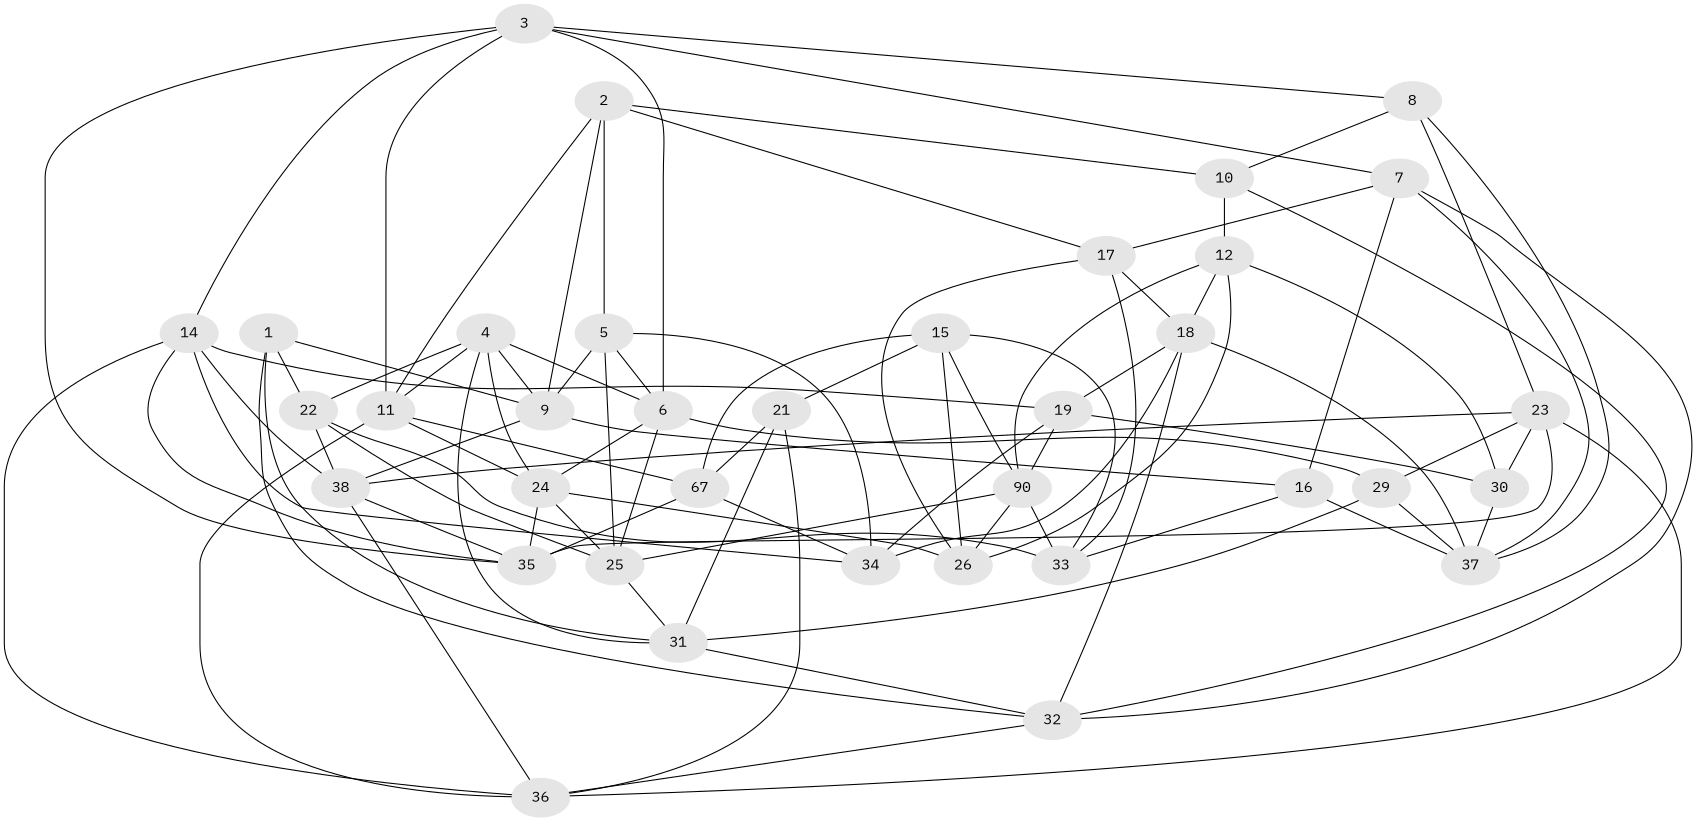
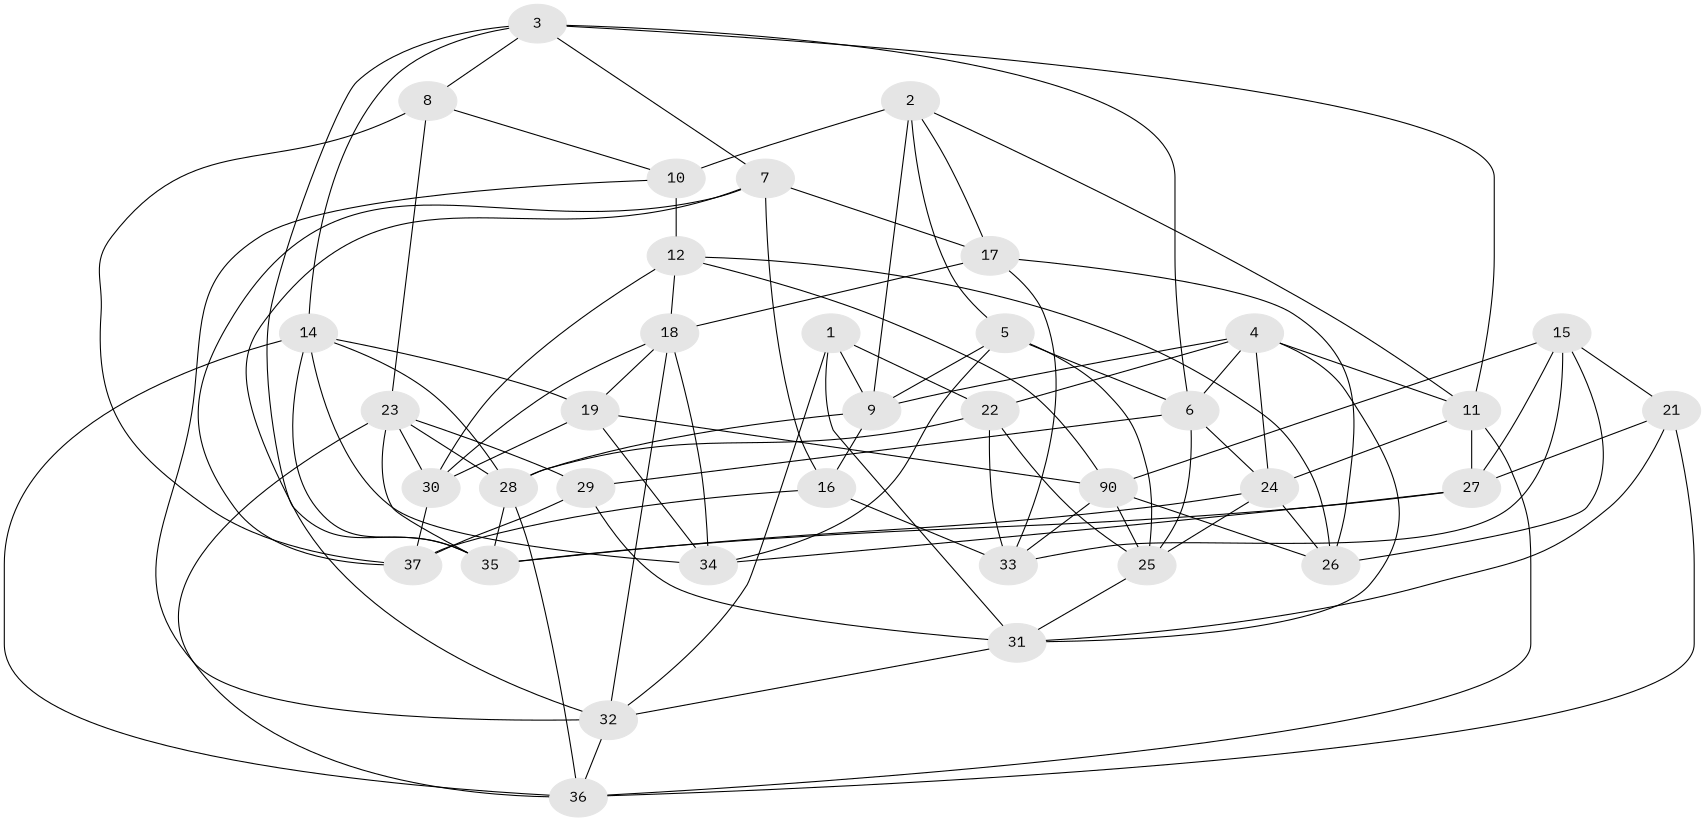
edge "18" -- "37": now "18" -- "30"
node "38": label "38" -> "28"
node "67": label "67" -> "27"
